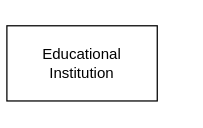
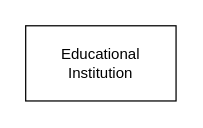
node "Educational Institution": moved (82, 63) -> (101, 63)
